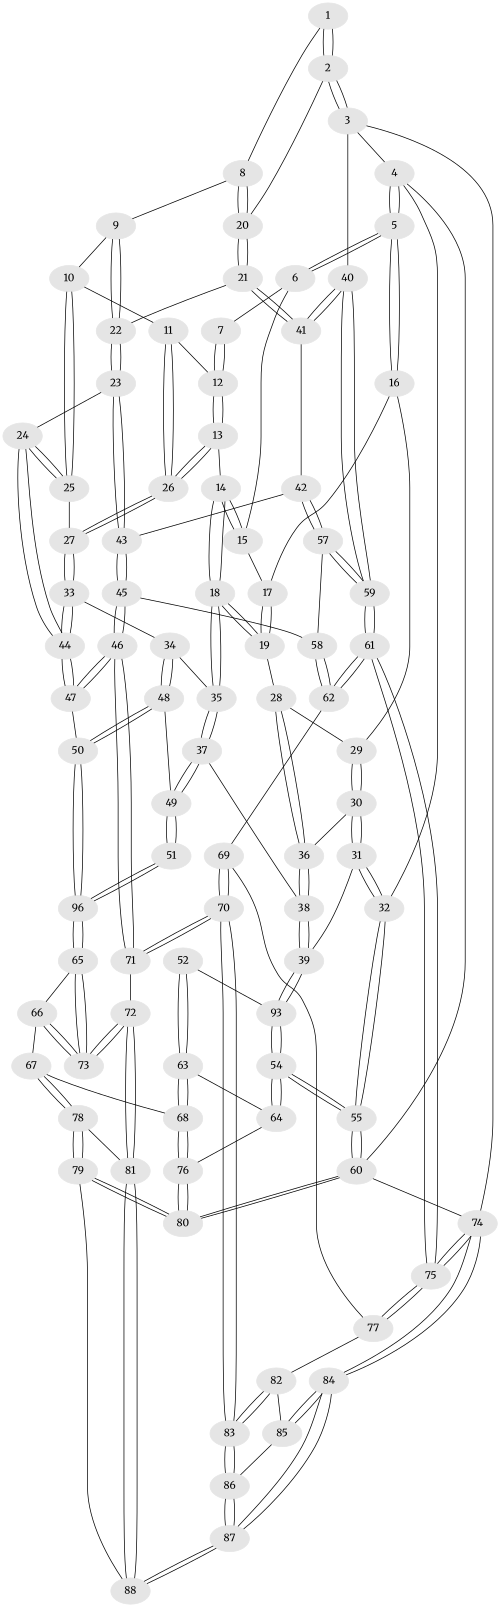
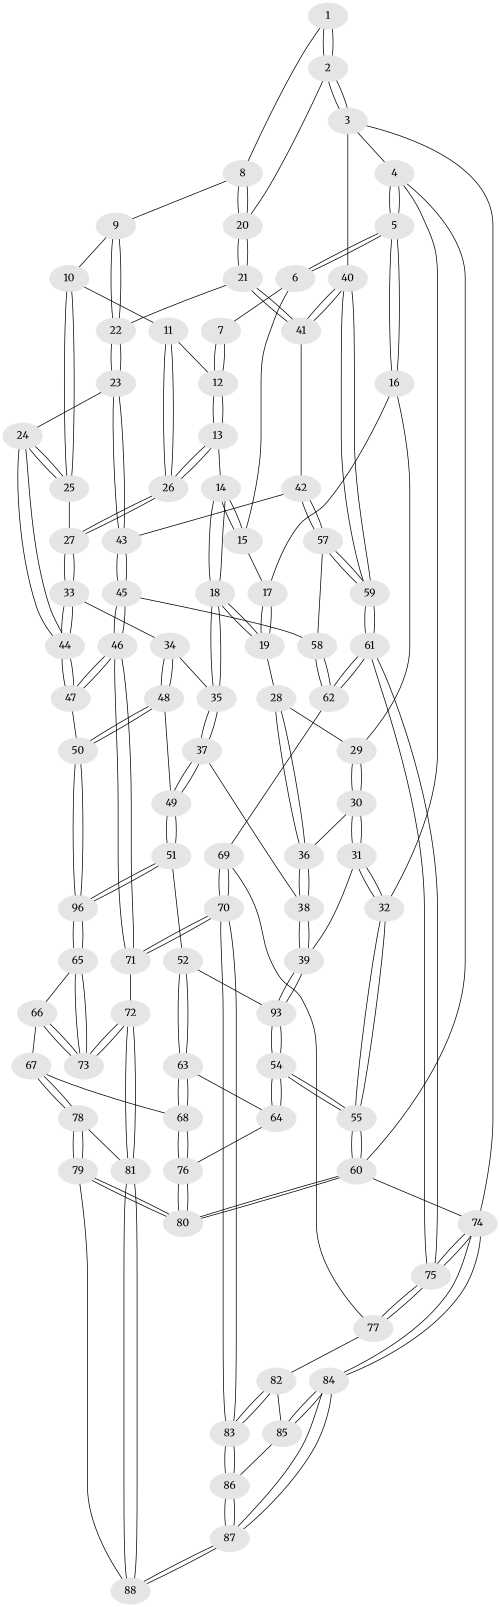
edge "51" -- "52": added
